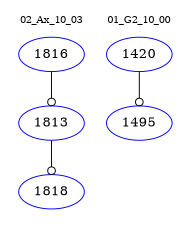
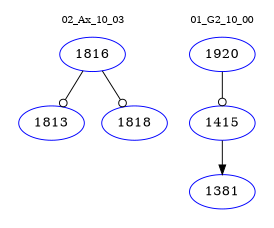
node "1420": label "1420" -> "1920"
node "1495": label "1495" -> "1415"
edge "1813" -> "1818": now "1816" -> "1818"
node "1381": added
